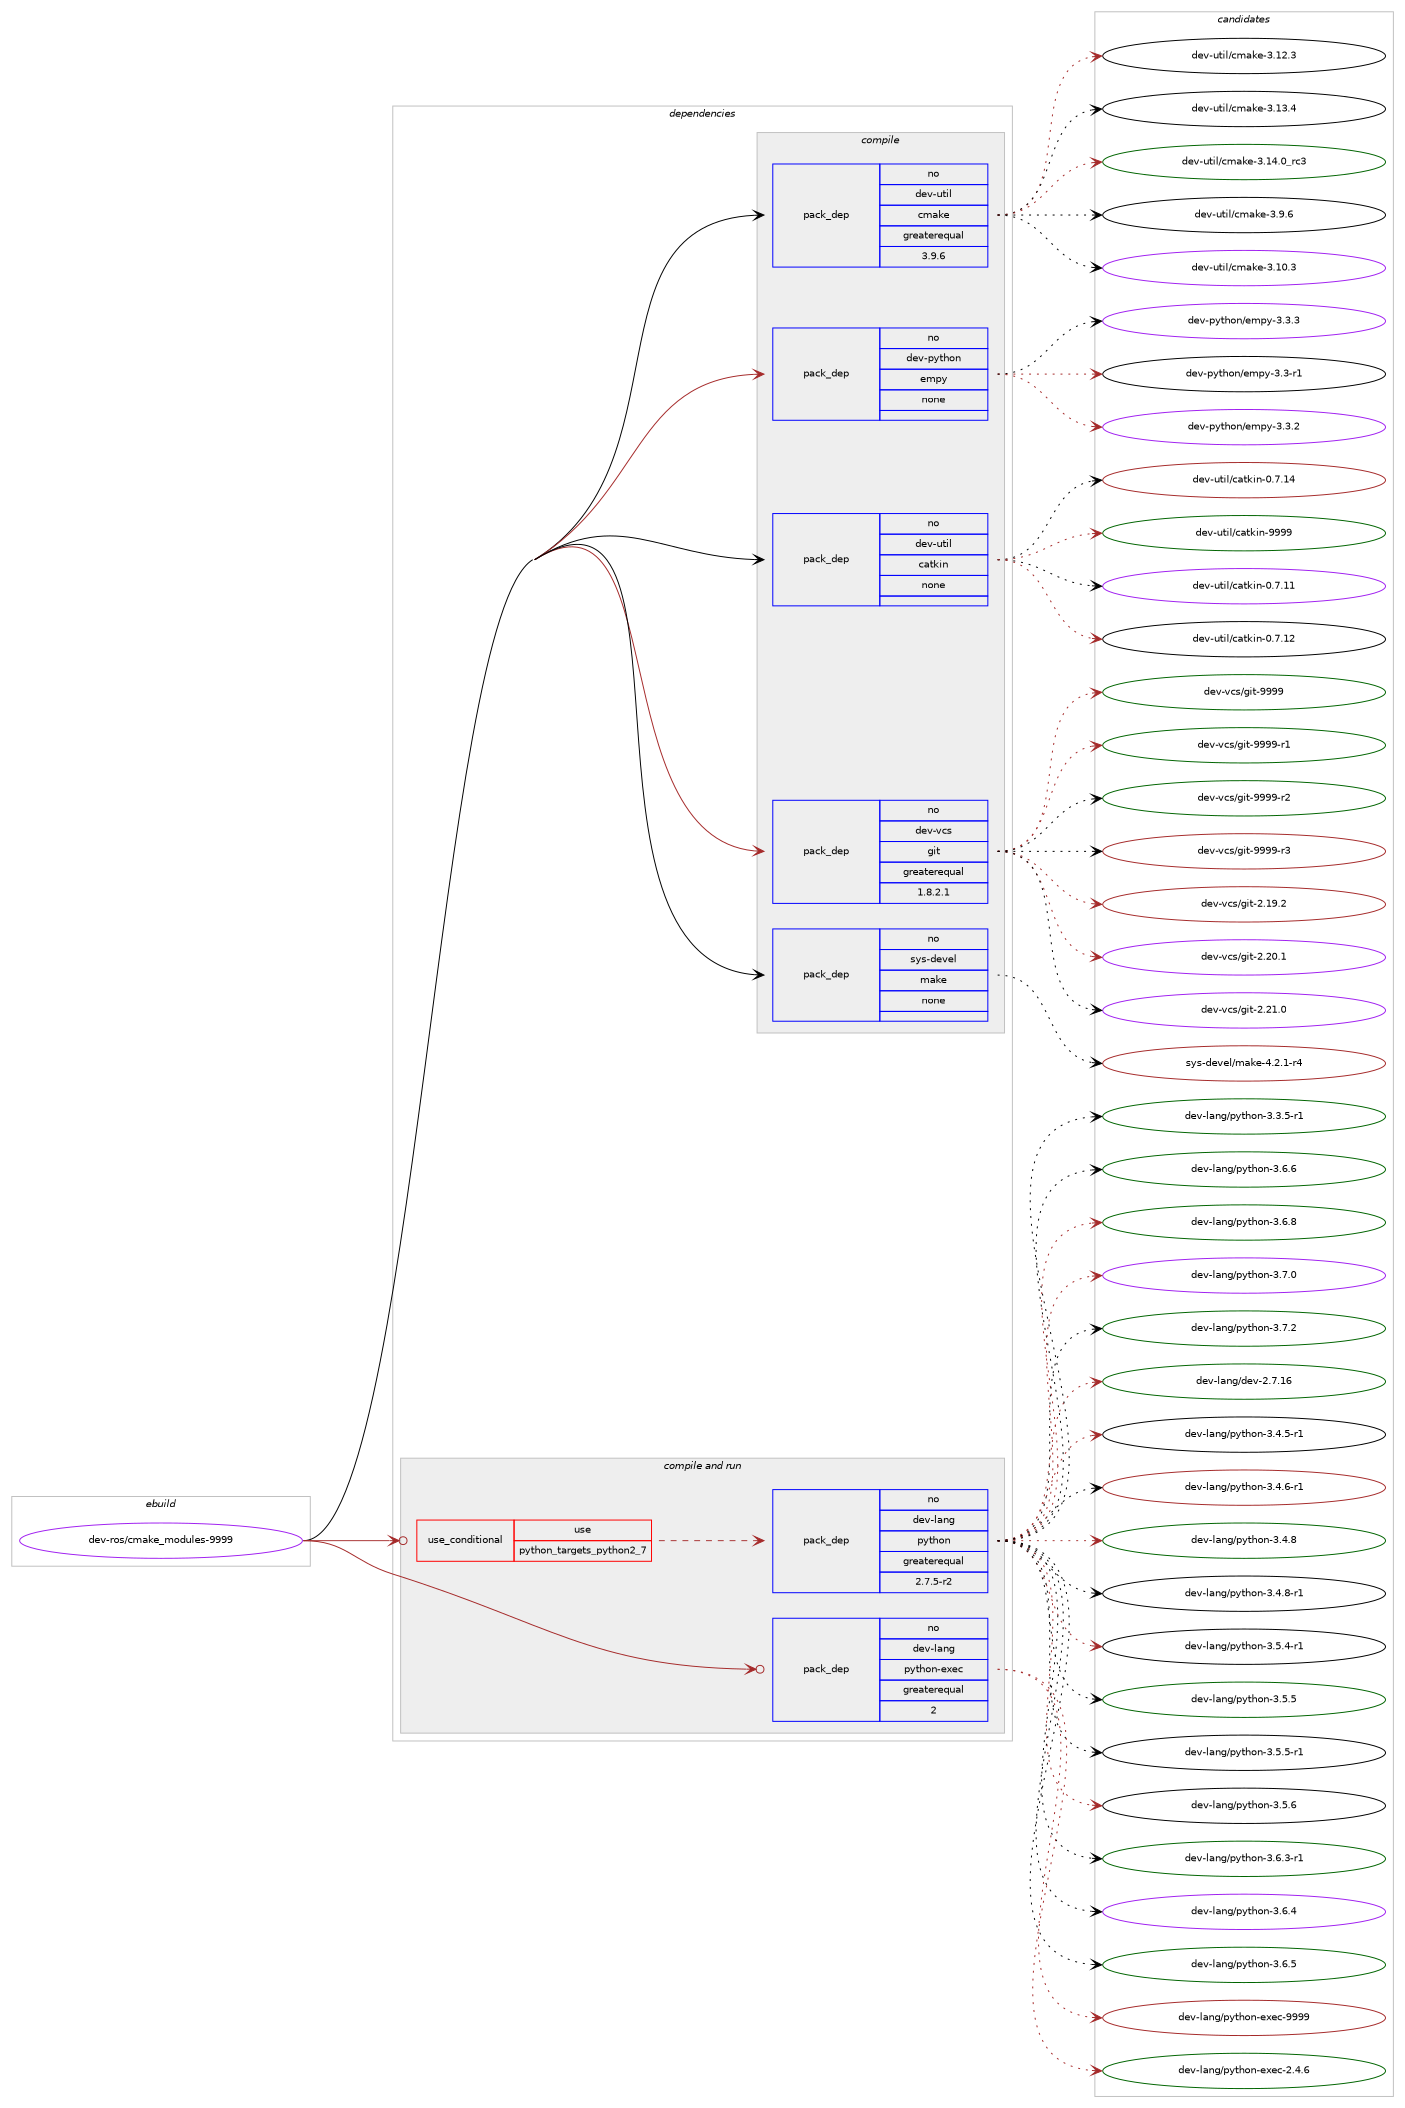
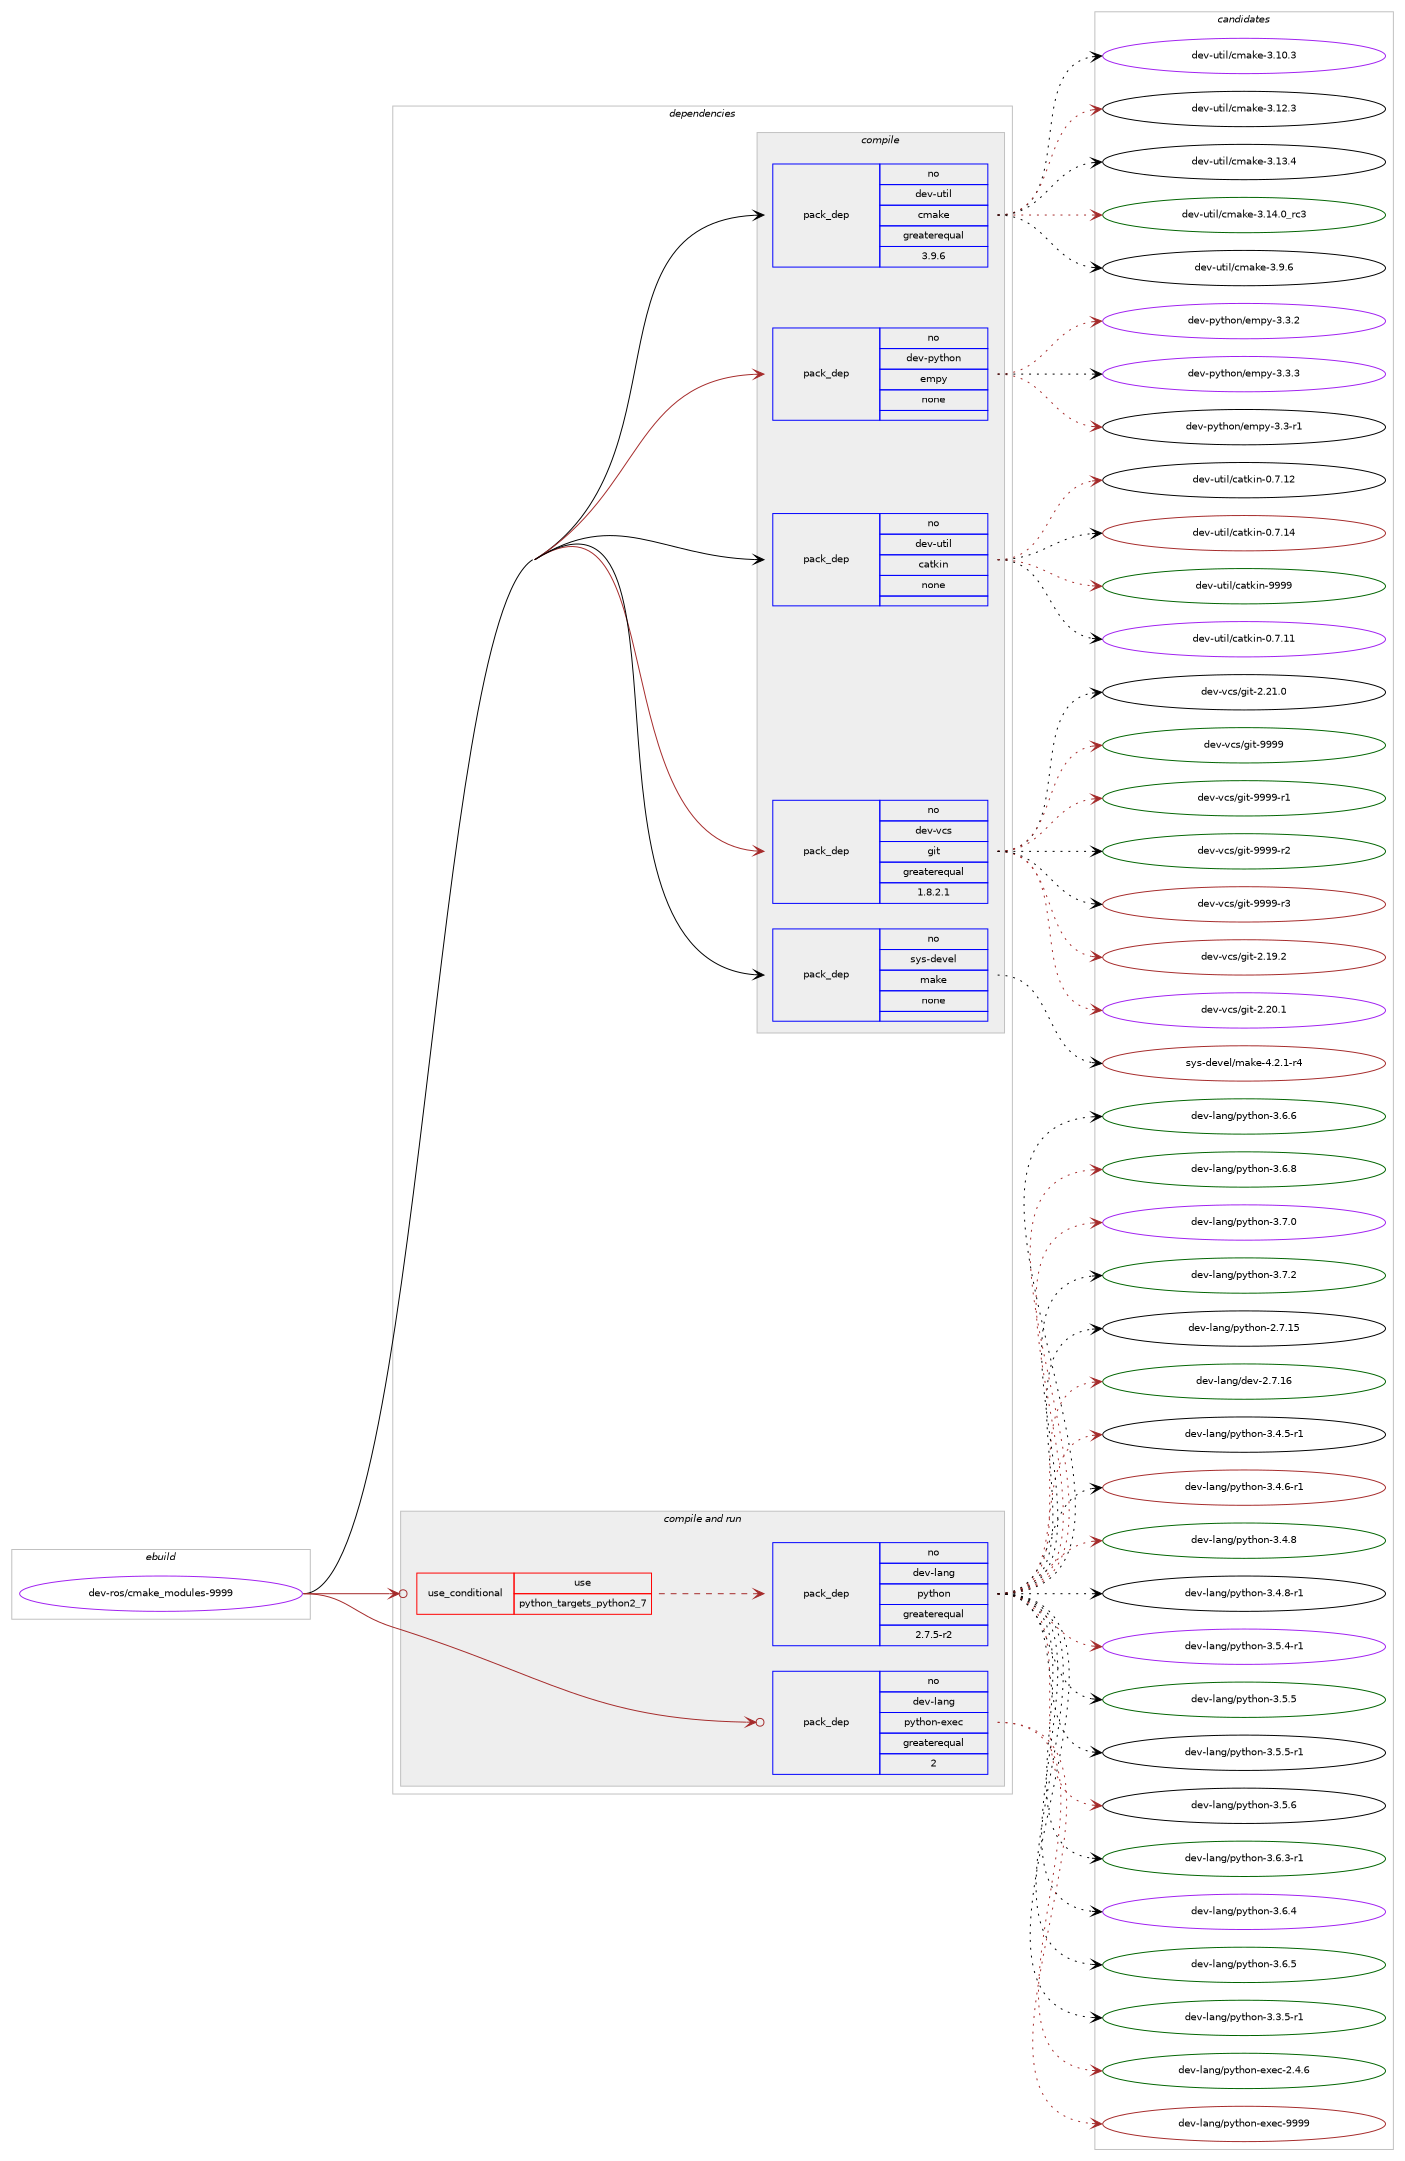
node "dev-vcs/git-2.21.0": color purple -> black
node "dev-lang/python-2.7.15": added
node "dev-lang/python-3.5.4-r1": color black -> purple
